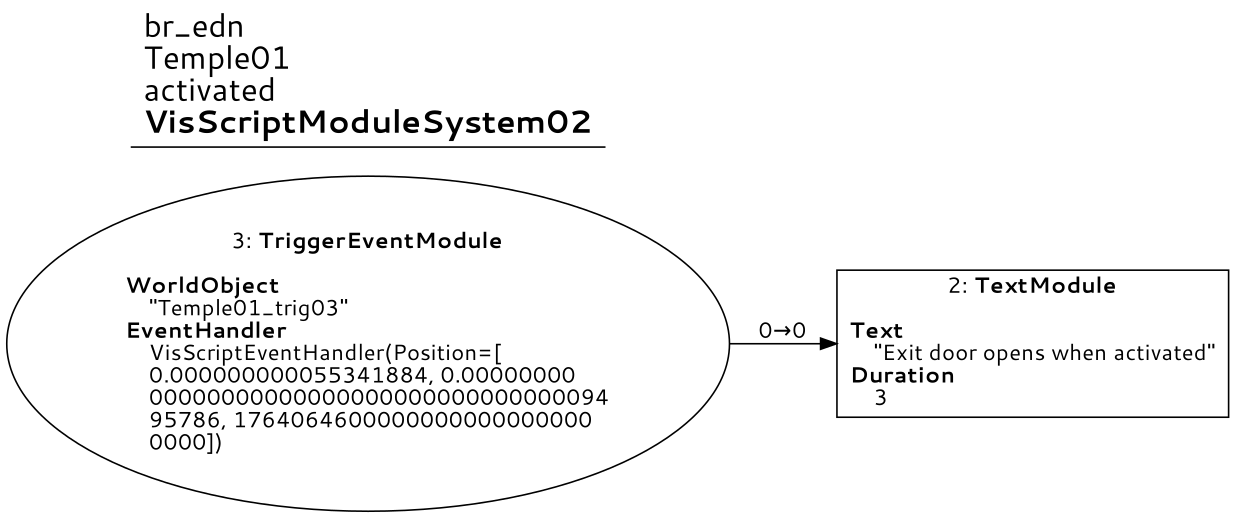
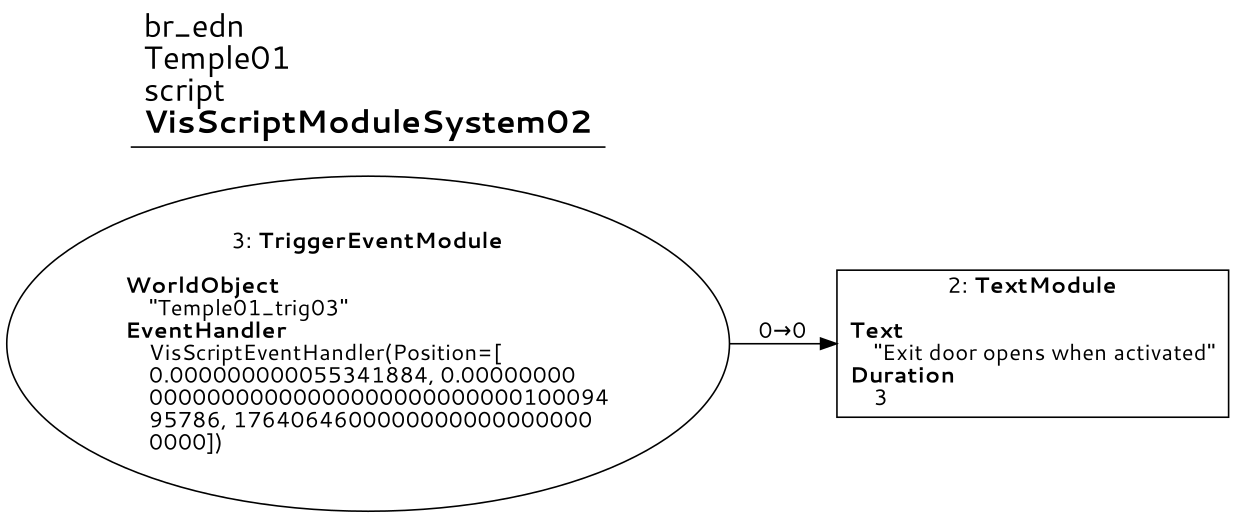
node "br_edn": text "activated" -> "script"
node "3:": text "00000000000000000000000000000094" -> "00000000000000000000000000100094"
